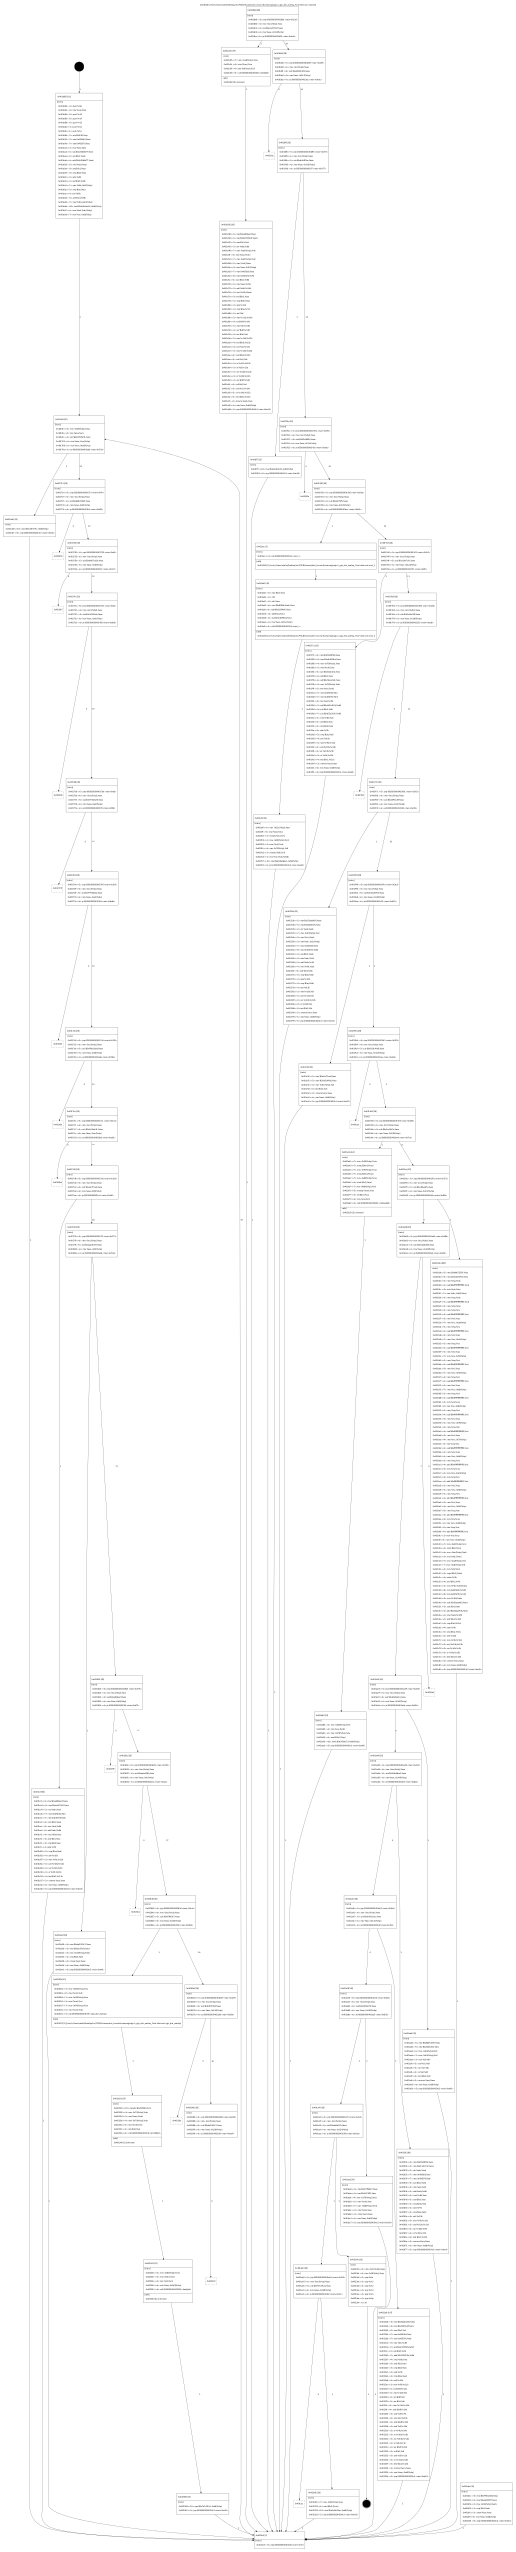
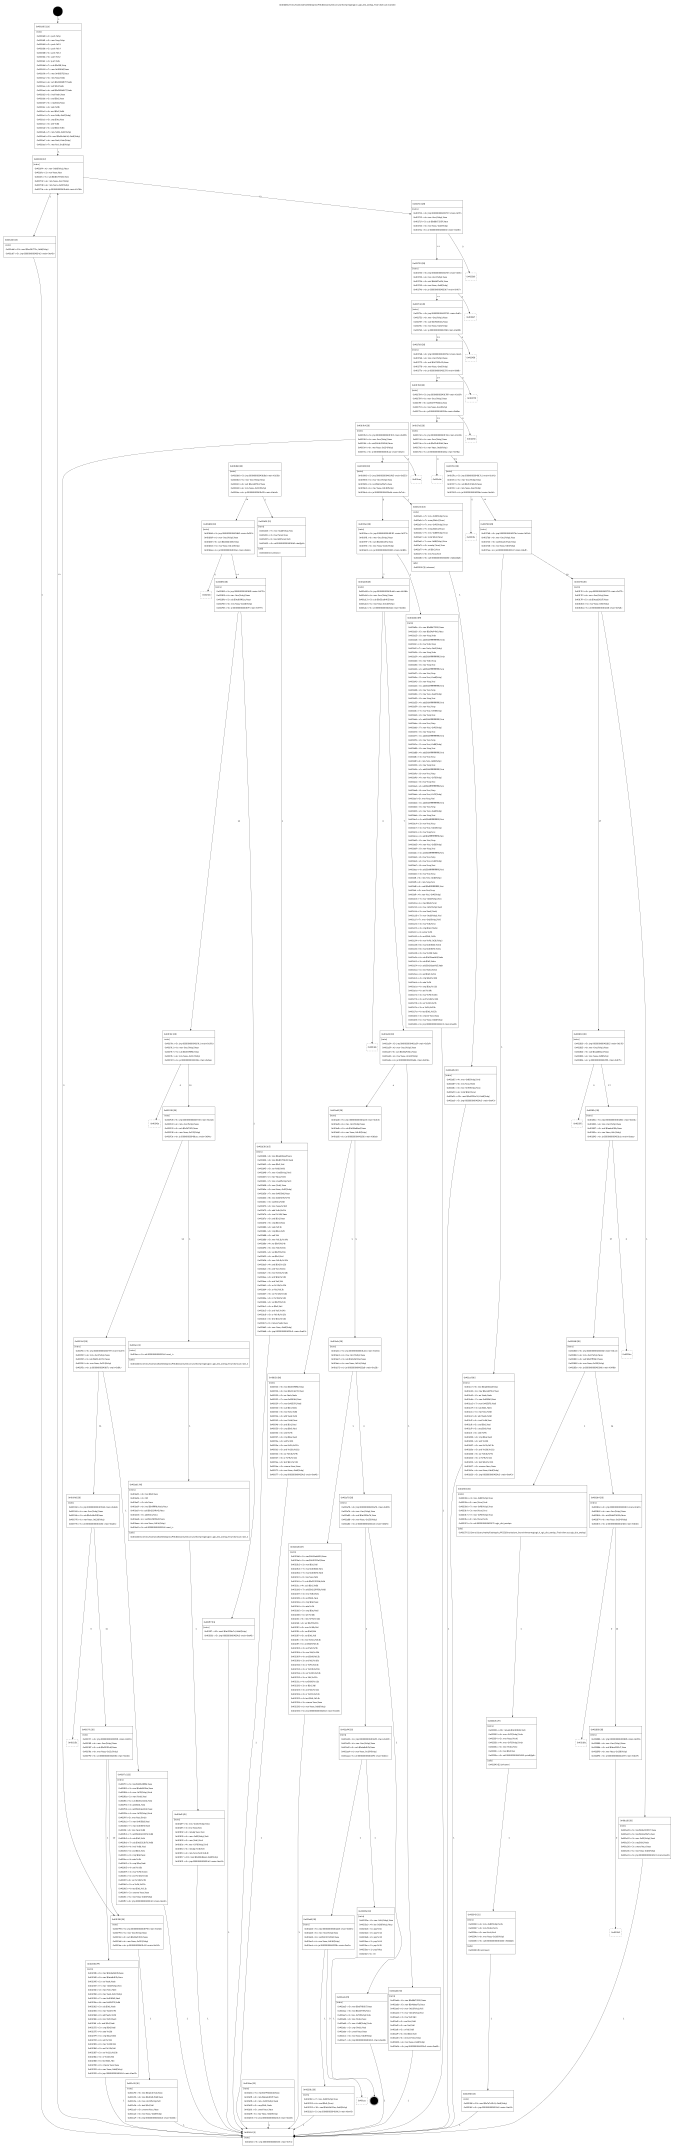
edge "0x401998 [28]" -> "0x4019b4 [28]": reversed
